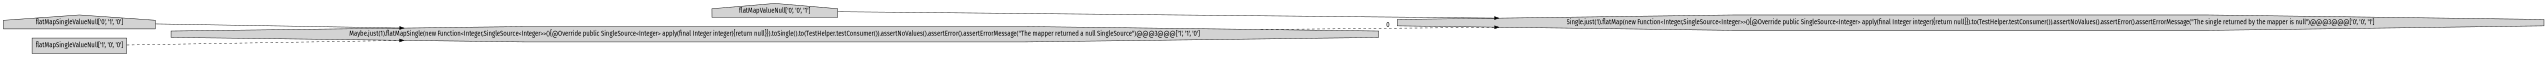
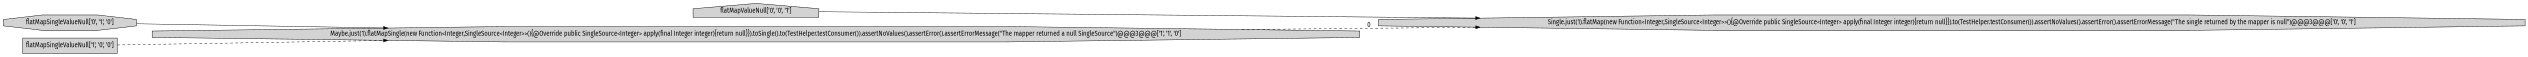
node "flatMapSingleValueNull['0', '1', '0']": shape house -> octagon
